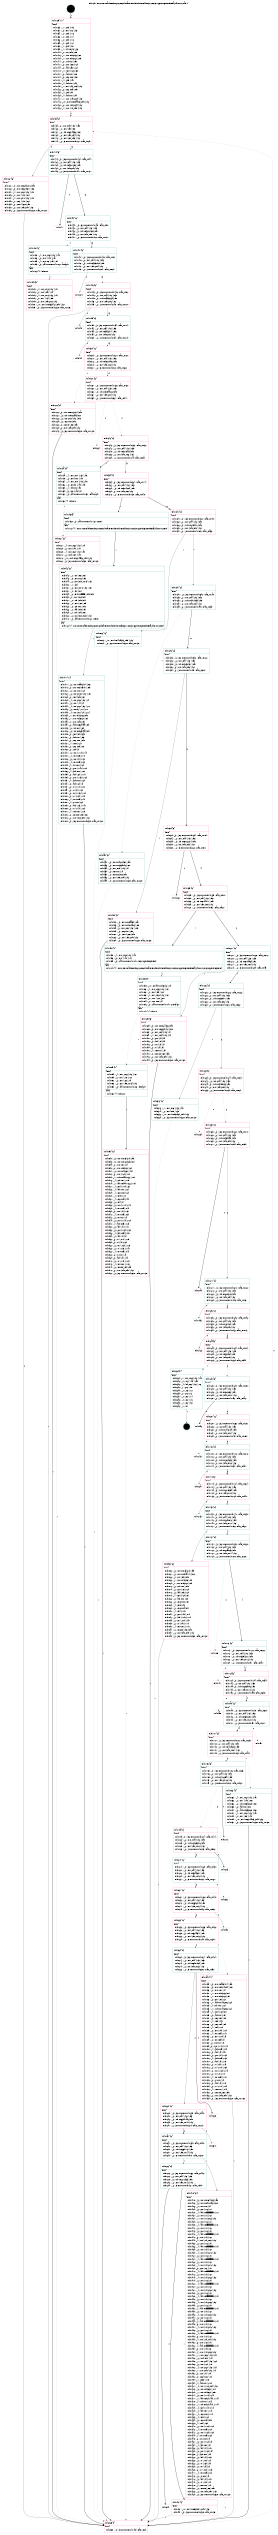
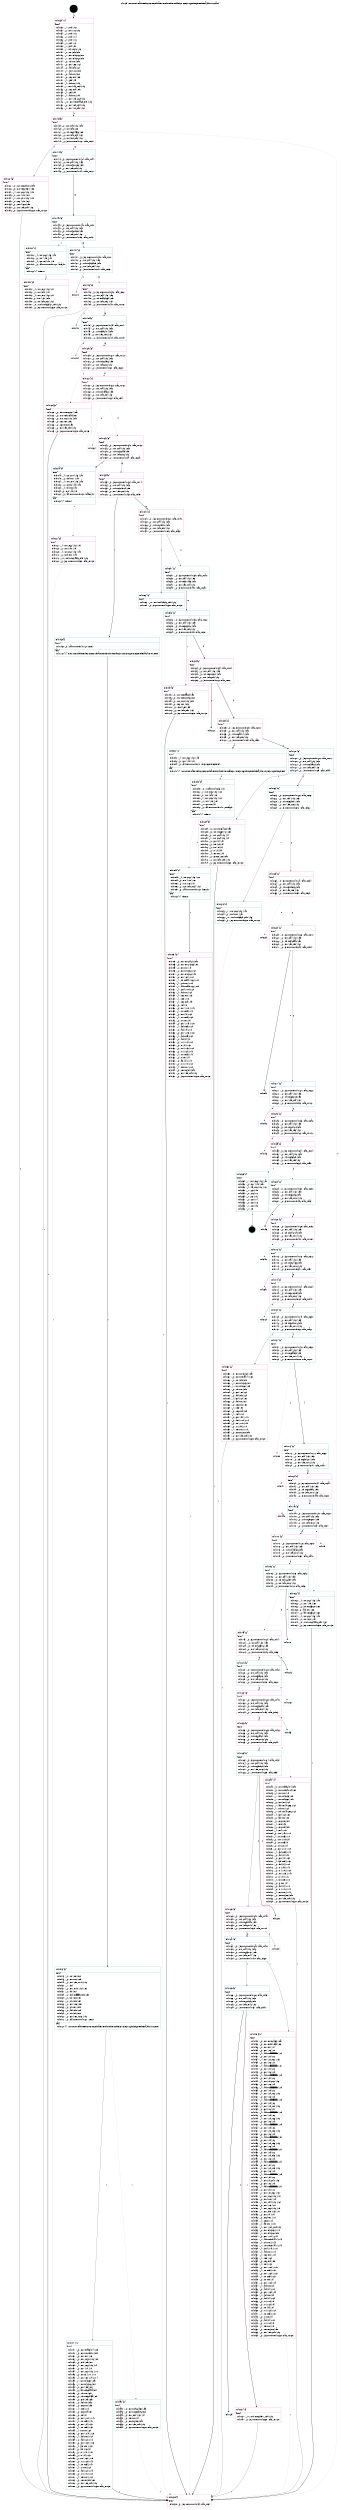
node "0x401b41": removed
edge "0x401597 [28]" -> "0x401a90 [30]": now "0x401d43 [52]" -> "0x401a90 [30]"
edge "0x40252e [5]" -> "0x40145f [32]": reversed
